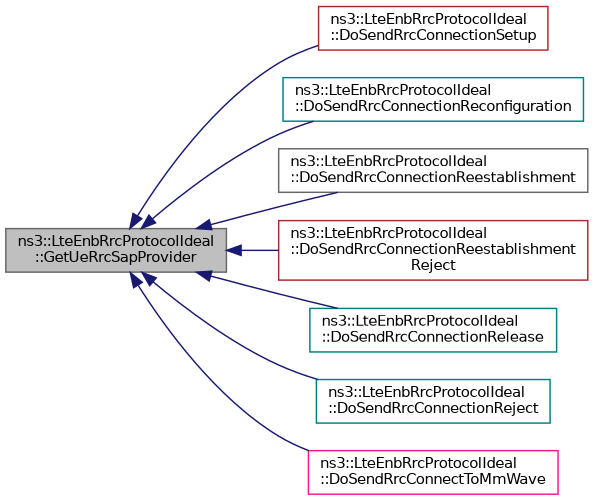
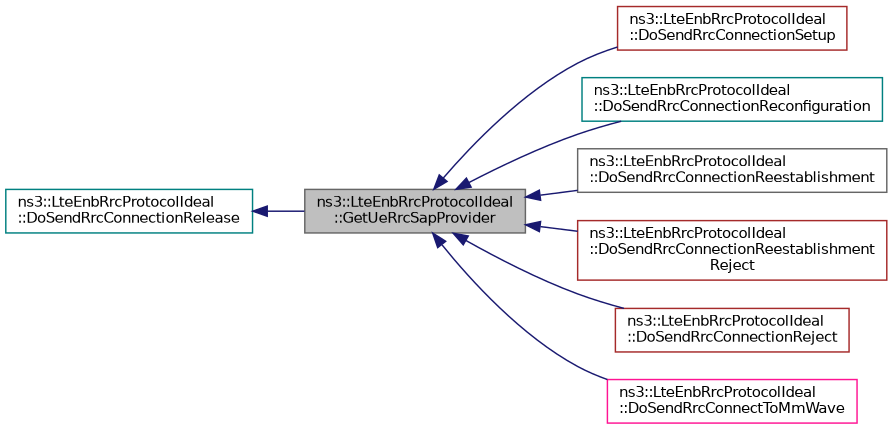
edge "ns3::LteEnbRrcProtocolIdeal ::DoSendRrcConnectionRelease" -> "ns3::LteEnbRrcProtocolIdeal ::GetUeRrcSapProvider": reversed
node "ns3::LteEnbRrcProtocolIdeal ::DoSendRrcConnectionReject": color teal -> brown
